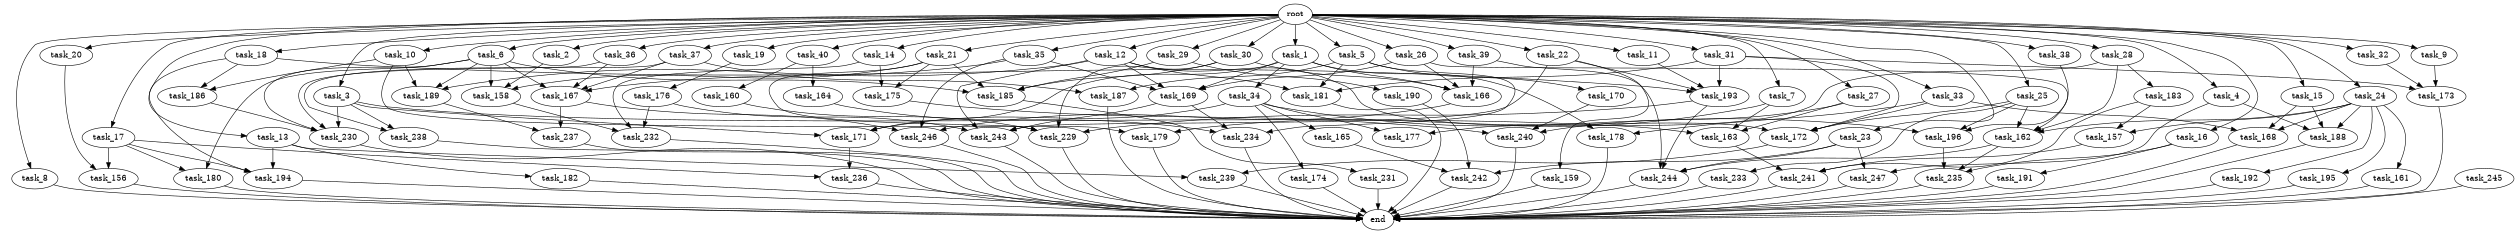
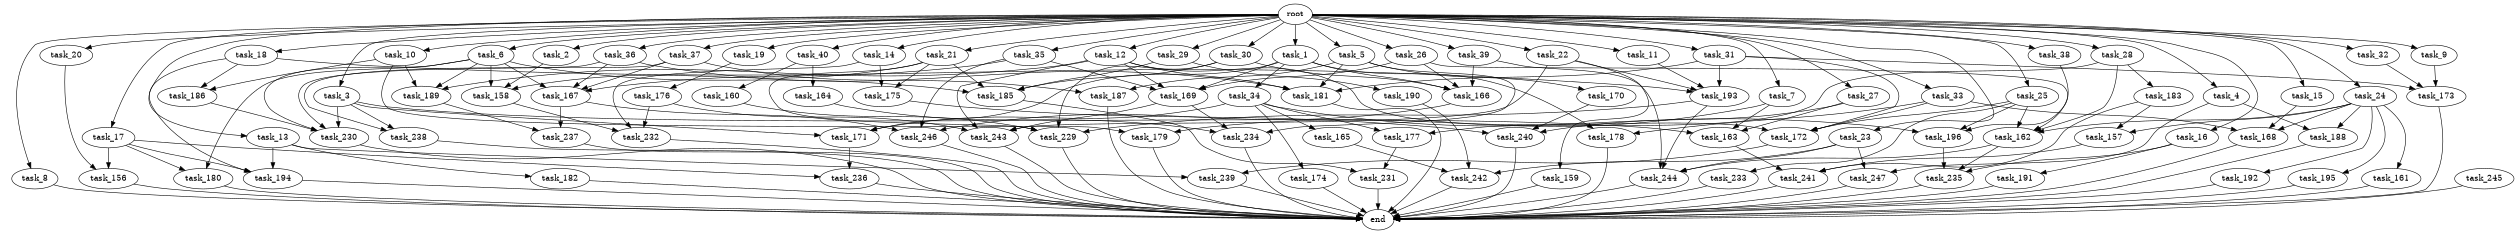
edge "task_36" -> "task_181": added
edge "task_15" -> "task_188": removed
edge "task_177" -> "task_231": added
